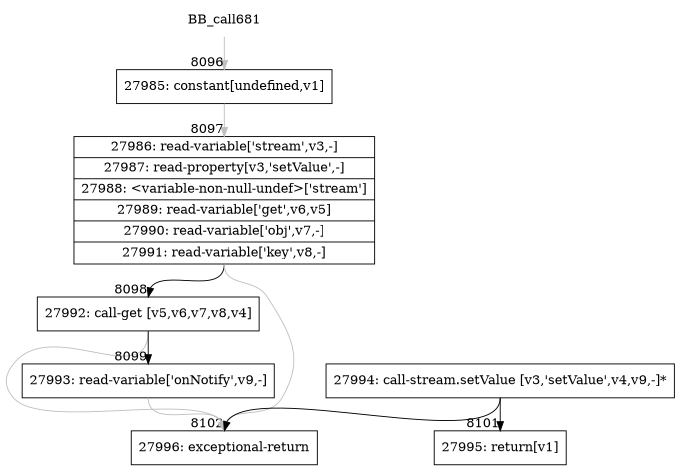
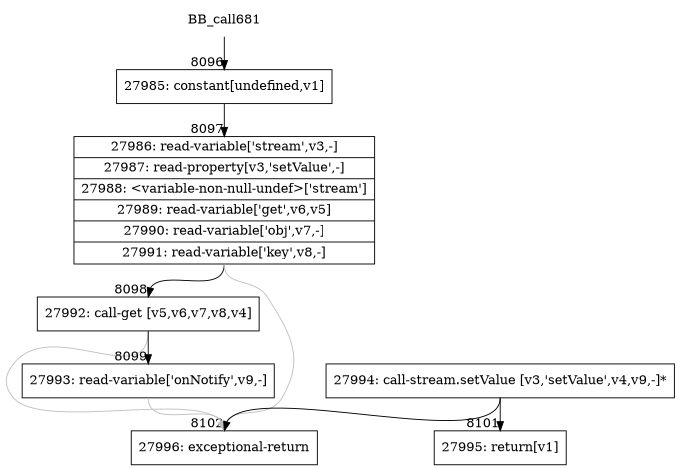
edge "BB_call681" -> "27985: constant[undefined,v1]": color gray -> black
edge "27985: constant[undefined,v1]" -> "27986: read-variable['stream',v3,-]": color gray -> black
